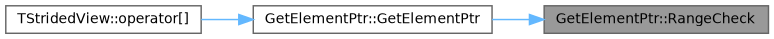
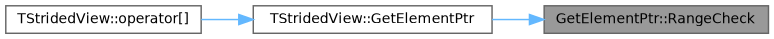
node "GetElementPtr::GetElementPtr": label "GetElementPtr::GetElementPtr" -> "TStridedView::GetElementPtr"
